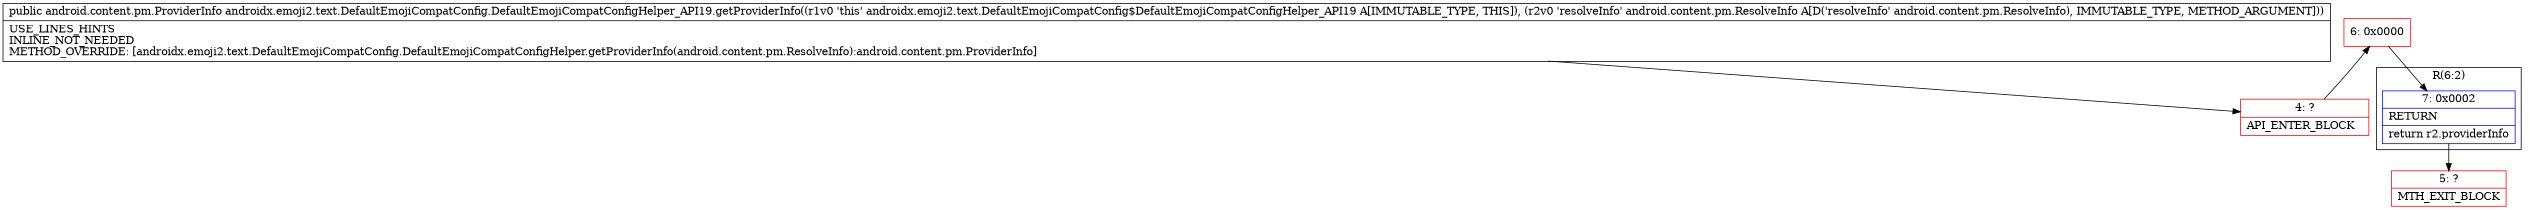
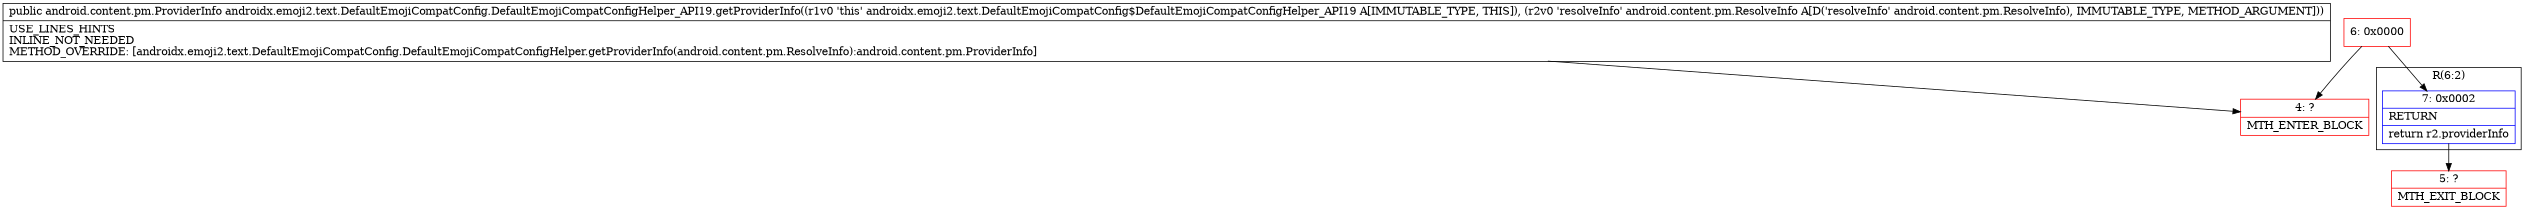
edge "4: ?" -> "6: 0x0000": reversed
node "4: ?": text "API_ENTER_BLOCK" -> "MTH_ENTER_BLOCK"
